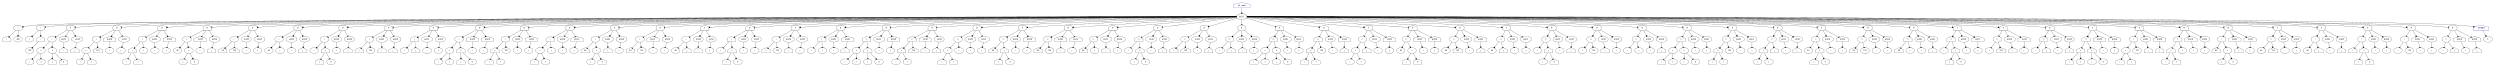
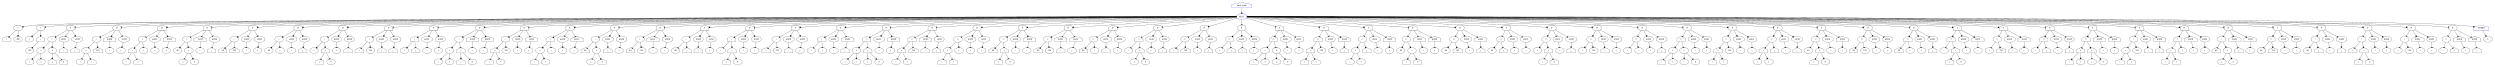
node "int , main": label "int , main" -> "main , main"
node "BLOC": color black -> blue
